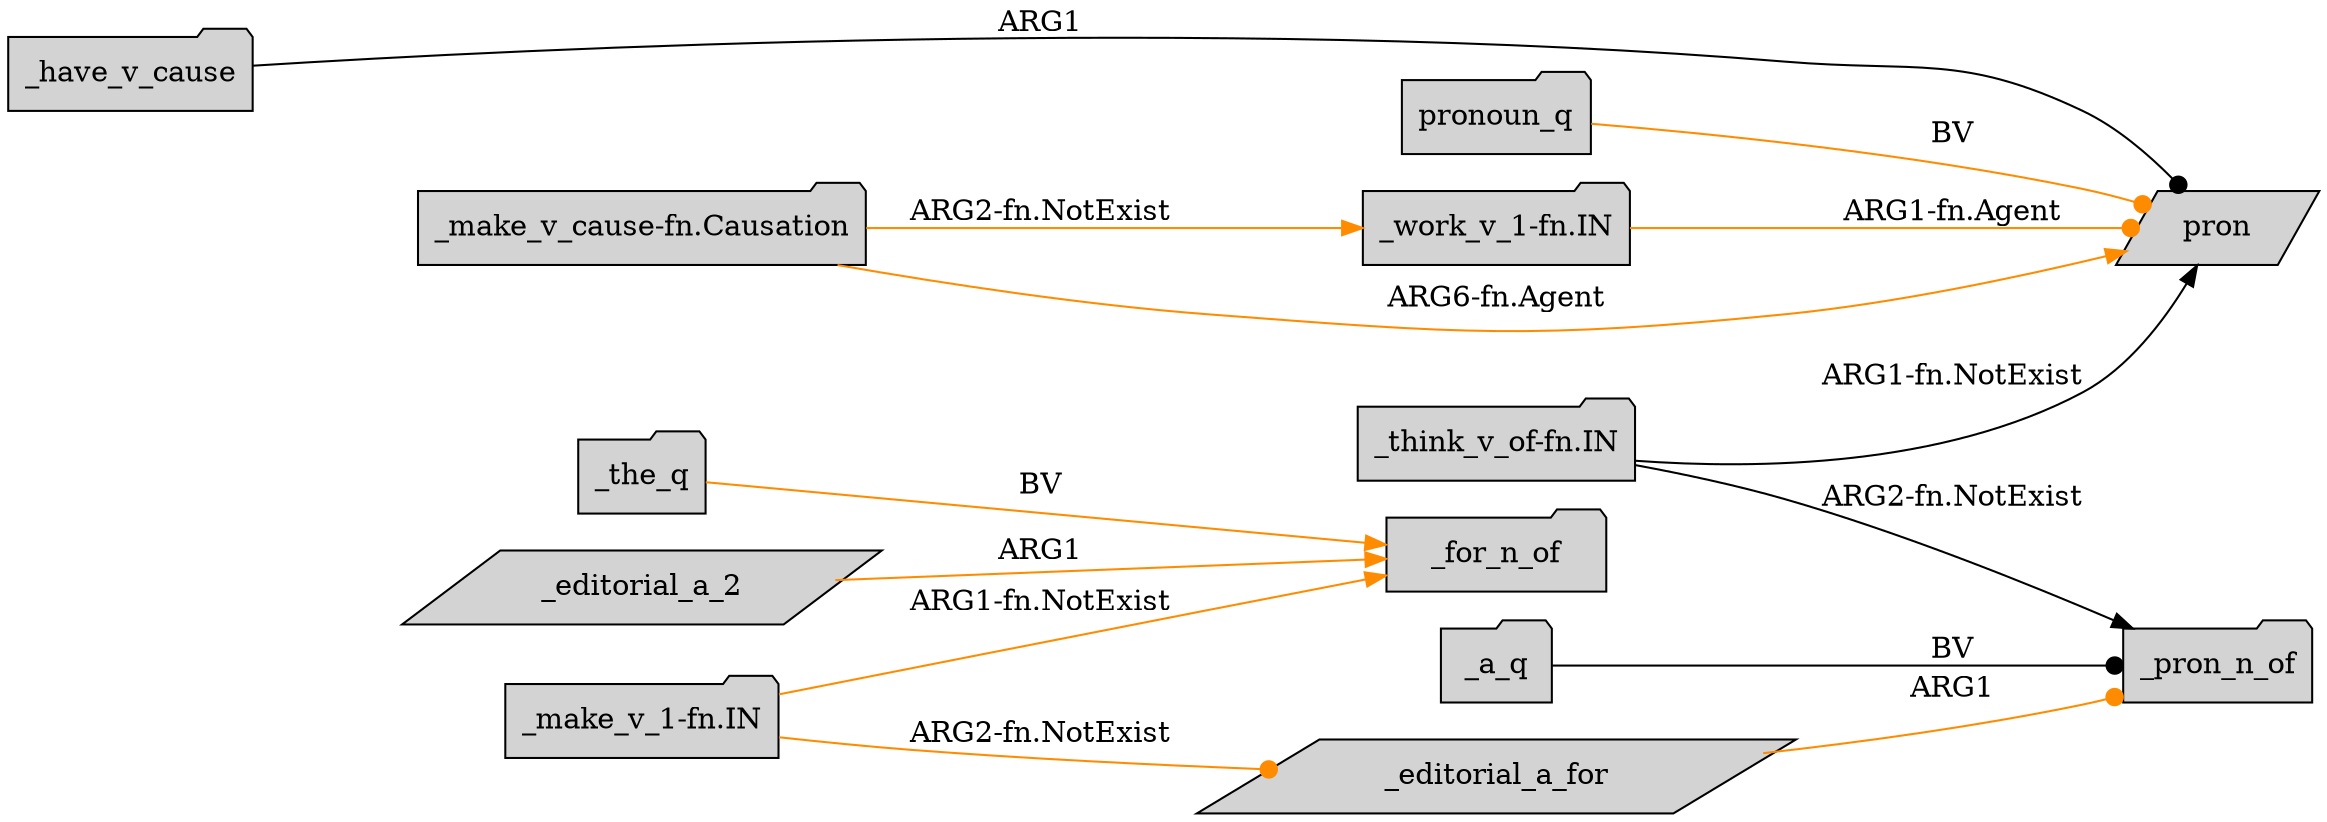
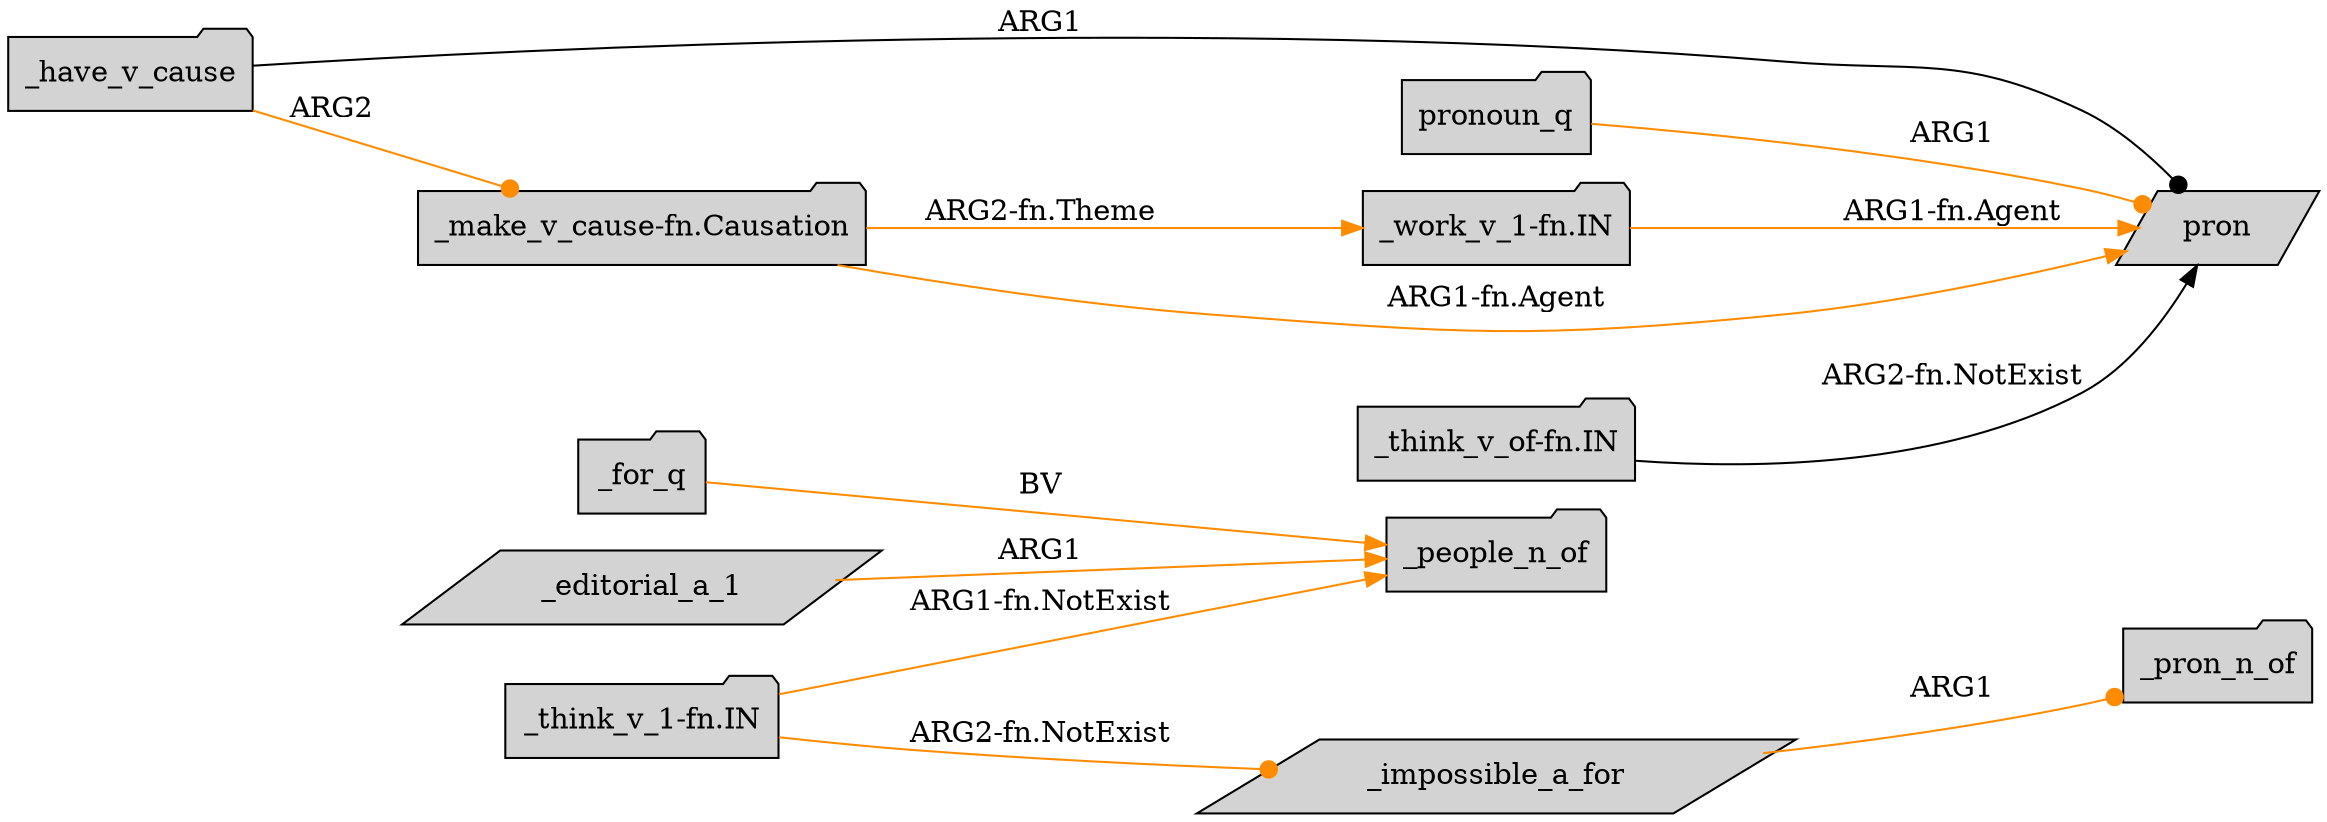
edge "pronoun_q" -> "pron": label "BV" -> "ARG1"
edge "_have_v_cause" -> "_make_v_cause-fn.Causation": added, label "ARG2"
edge "_make_v_cause-fn.Causation" -> "_work_v_1-fn.IN": label "ARG2-fn.NotExist" -> "ARG2-fn.Theme"
edge "_work_v_1-fn.IN" -> "pron": arrowhead dot -> normal
edge "_make_v_cause-fn.Causation" -> "pron": label "ARG6-fn.Agent" -> "ARG1-fn.Agent"
edge "_think_v_of-fn.IN" -> "pron": label "ARG1-fn.NotExist" -> "ARG2-fn.NotExist"
node "_the_q": label "_the_q" -> "_for_q"
edge "_think_v_of-fn.IN" -> "_pron_n_of": removed, label "ARG2-fn.NotExist"
node "_for_n_of": label "_for_n_of" -> "_people_n_of"
node "_editorial_a_2": label "_editorial_a_2" -> "_editorial_a_1"
node "_a_q": removed
node "_make_v_1-fn.IN": label "_make_v_1-fn.IN" -> "_think_v_1-fn.IN"
node "_editorial_a_for": label "_editorial_a_for" -> "_impossible_a_for"
